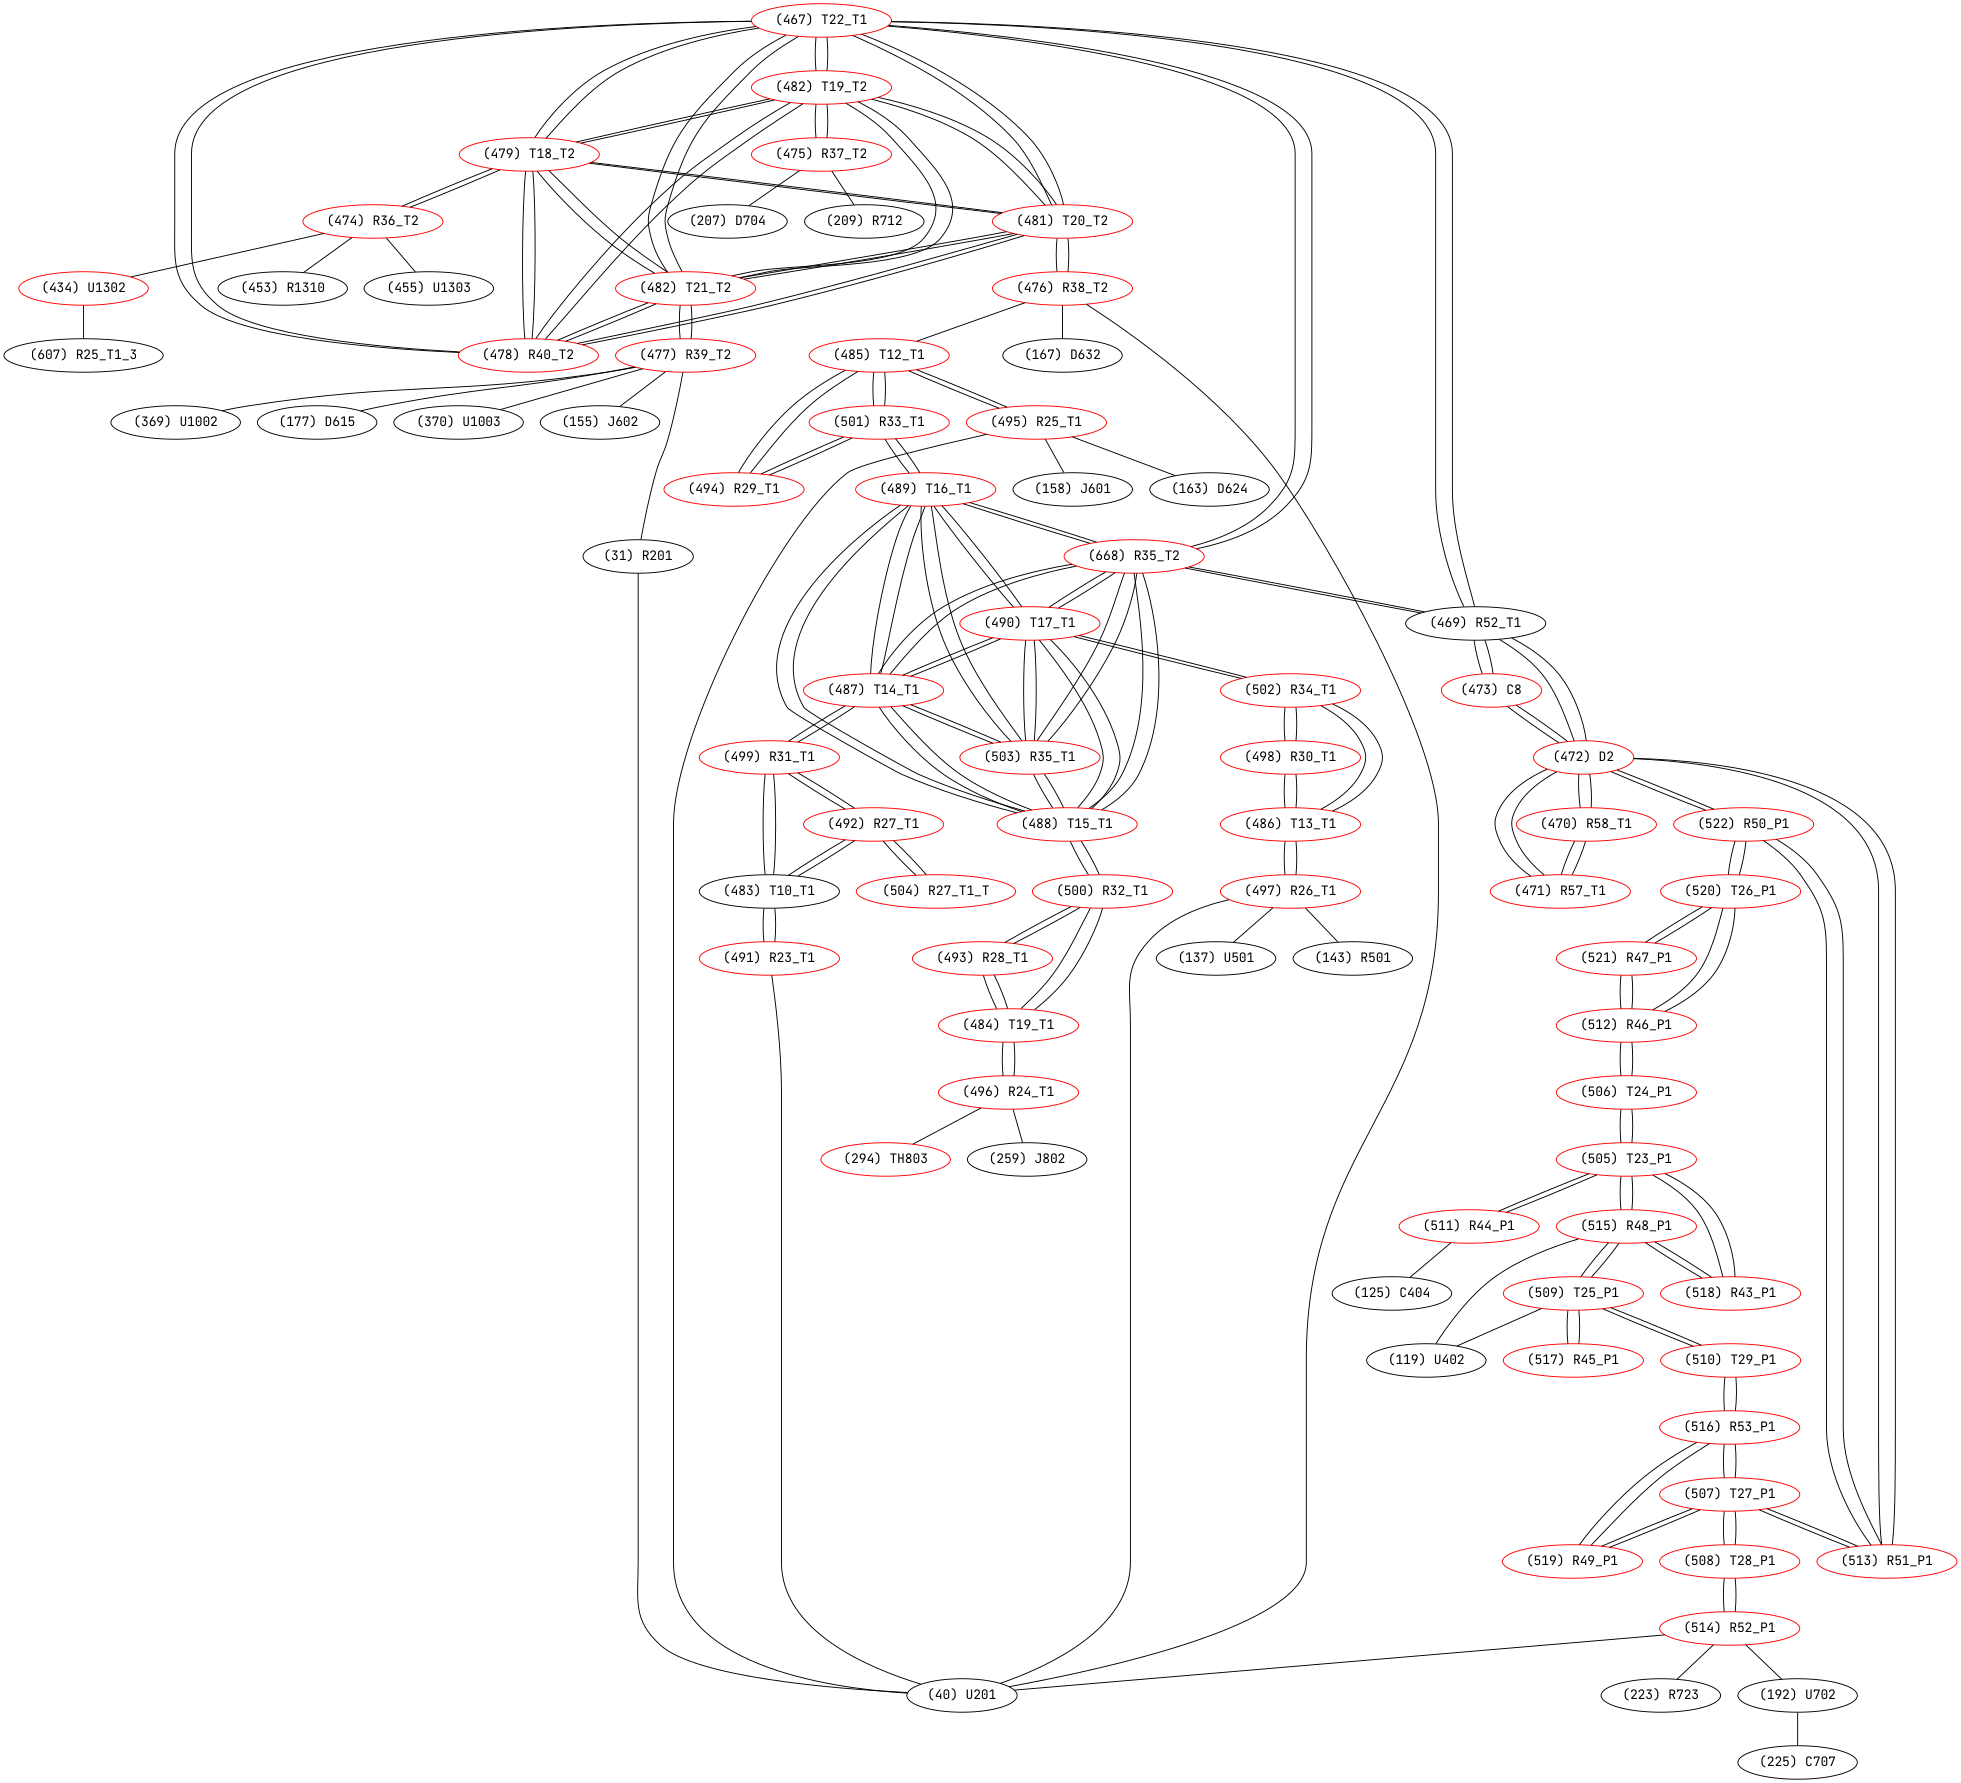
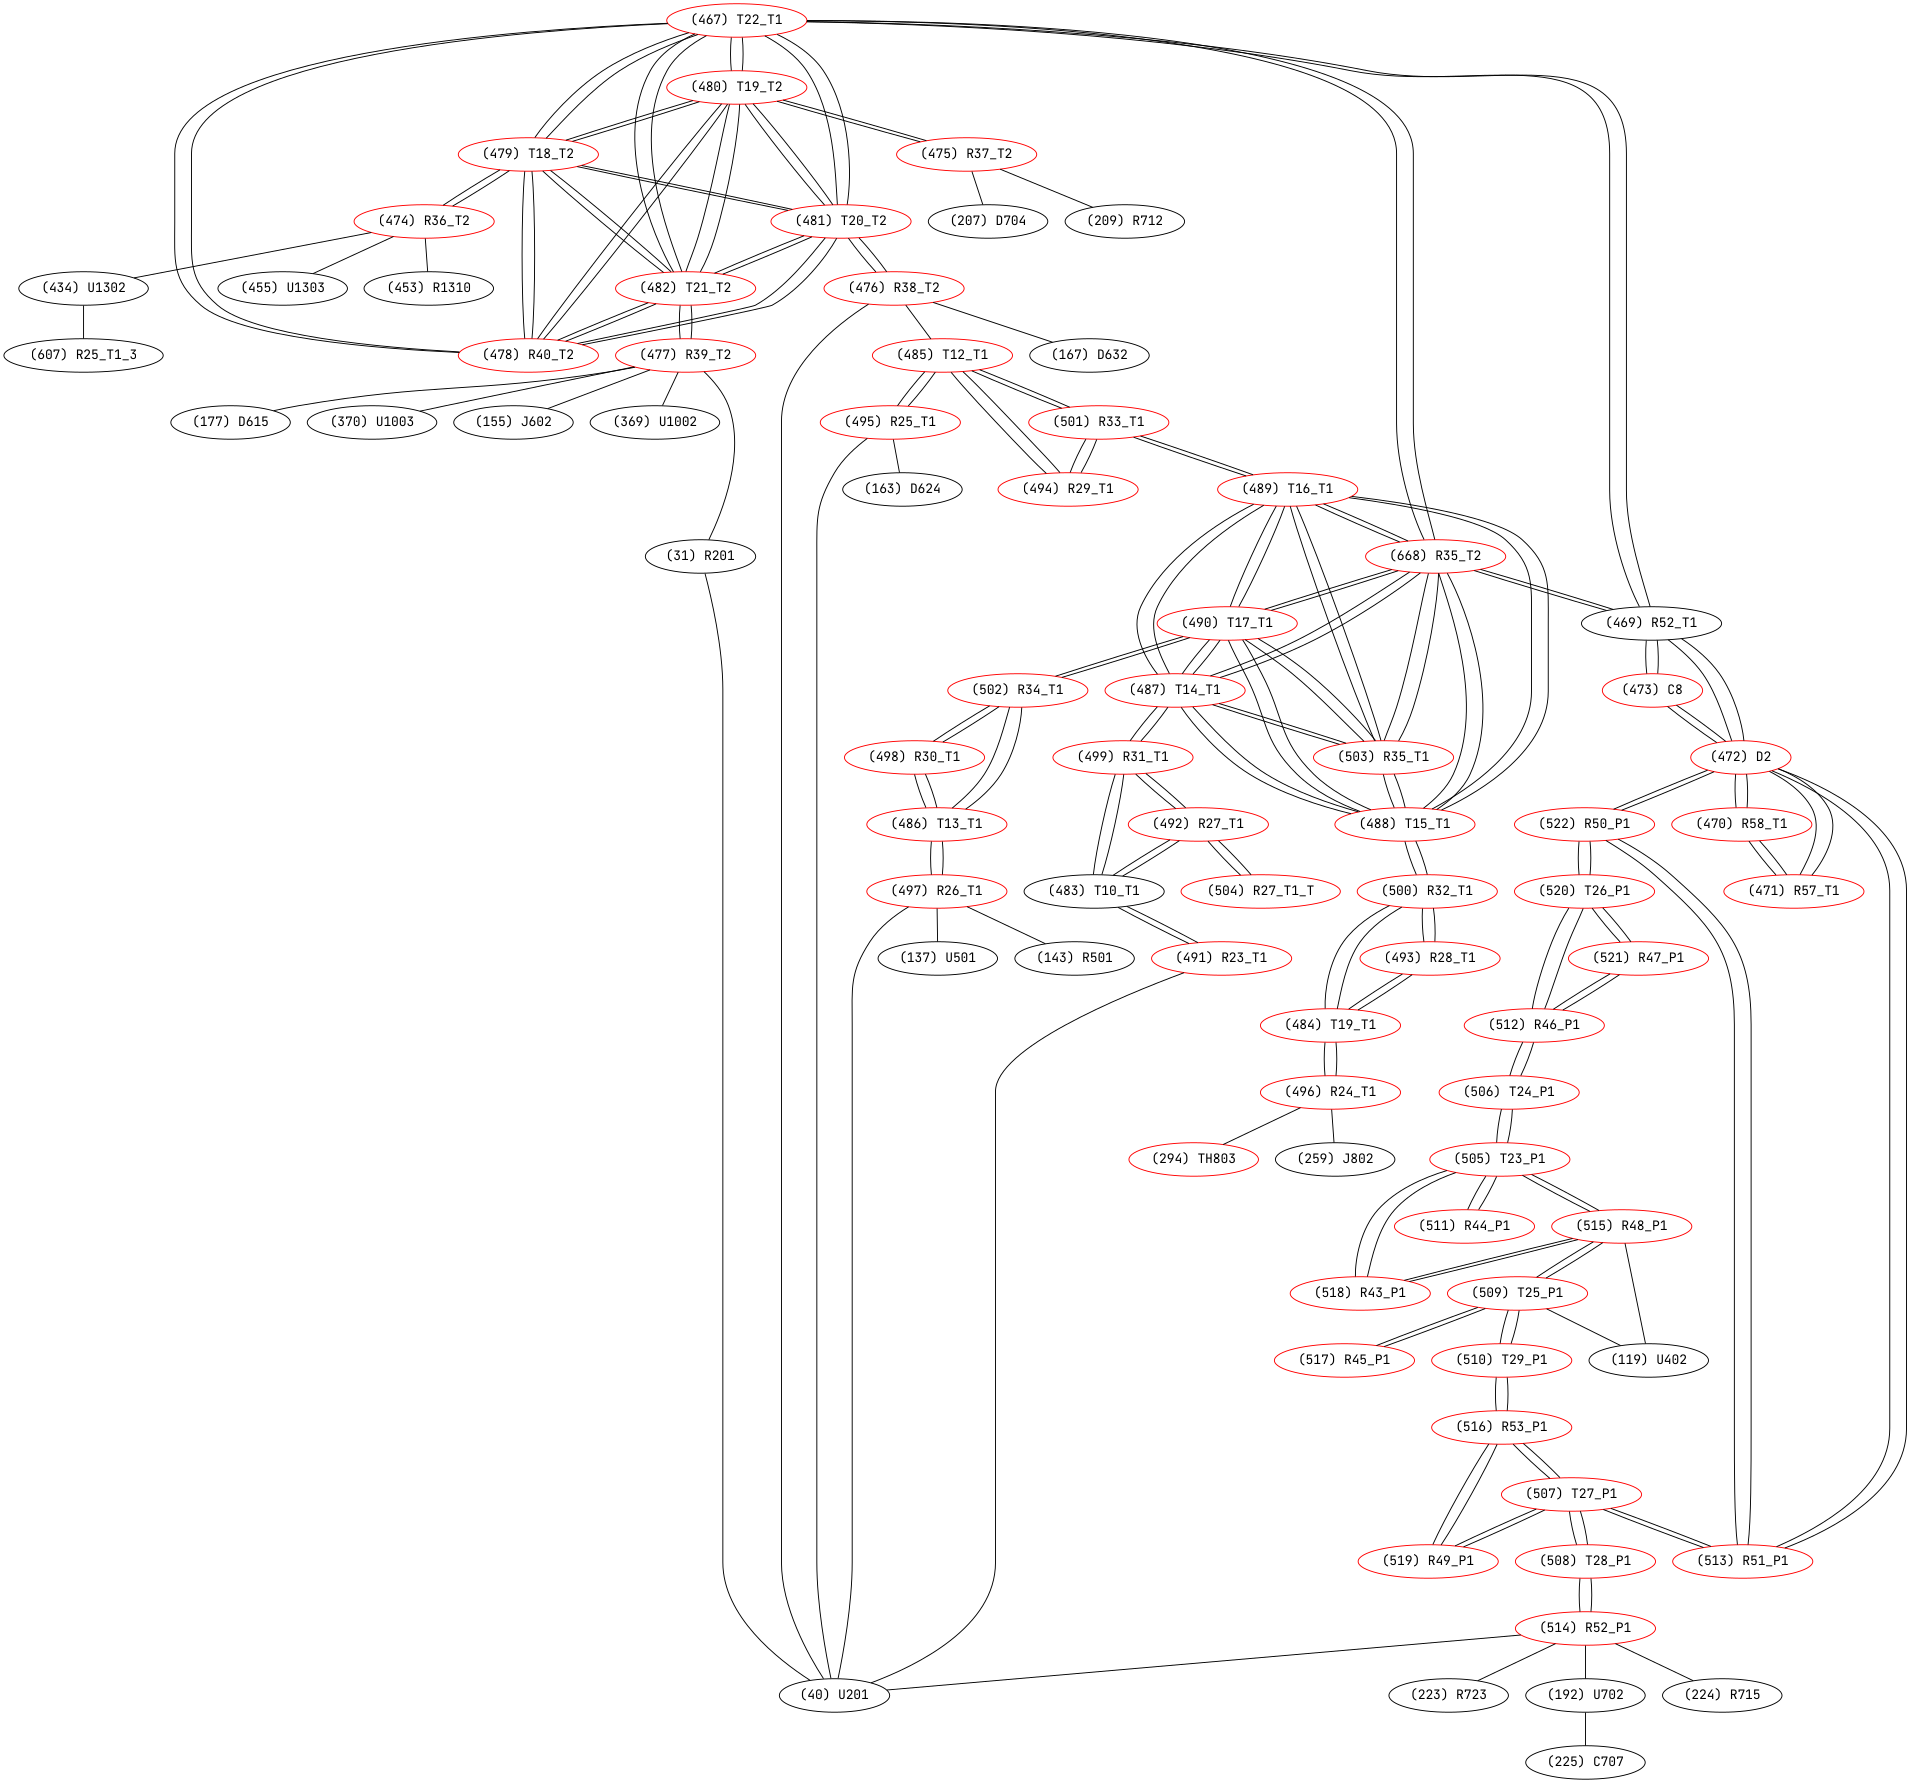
node "(482) T19_T2": label "(482) T19_T2" -> "(480) T19_T2"
node "(434) U1302": color red -> black
node "(158) J601": removed
node "(125) C404": removed
node "(224) R715": added
